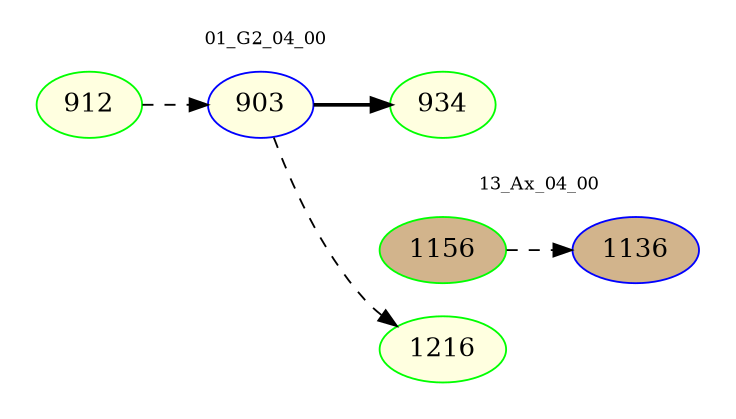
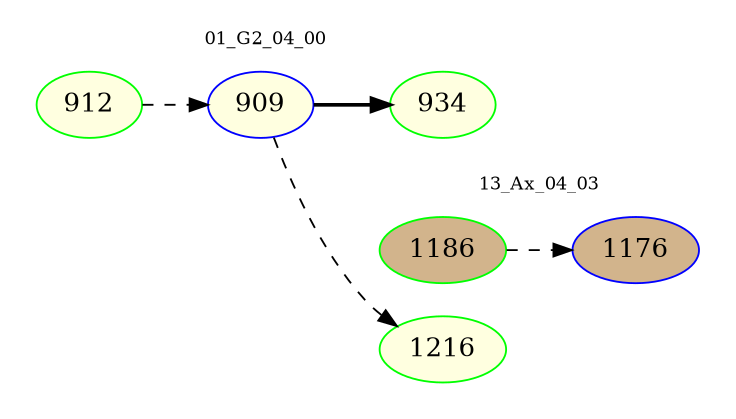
node "903": label "903" -> "909"
cluster "13_Ax_04_00": label "13_Ax_04_00" -> "13_Ax_04_03"
node "1156": label "1156" -> "1186"
node "1136": label "1136" -> "1176"
